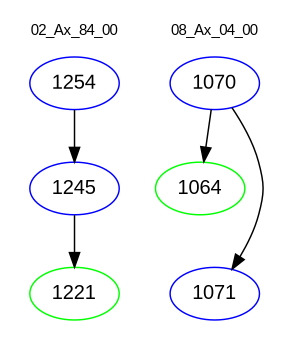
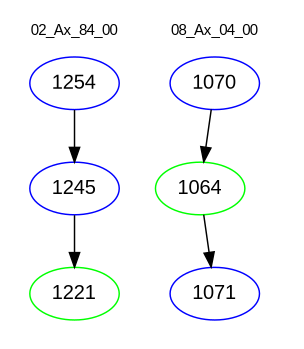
edge "1070" -> "1071": now "1064" -> "1071"
